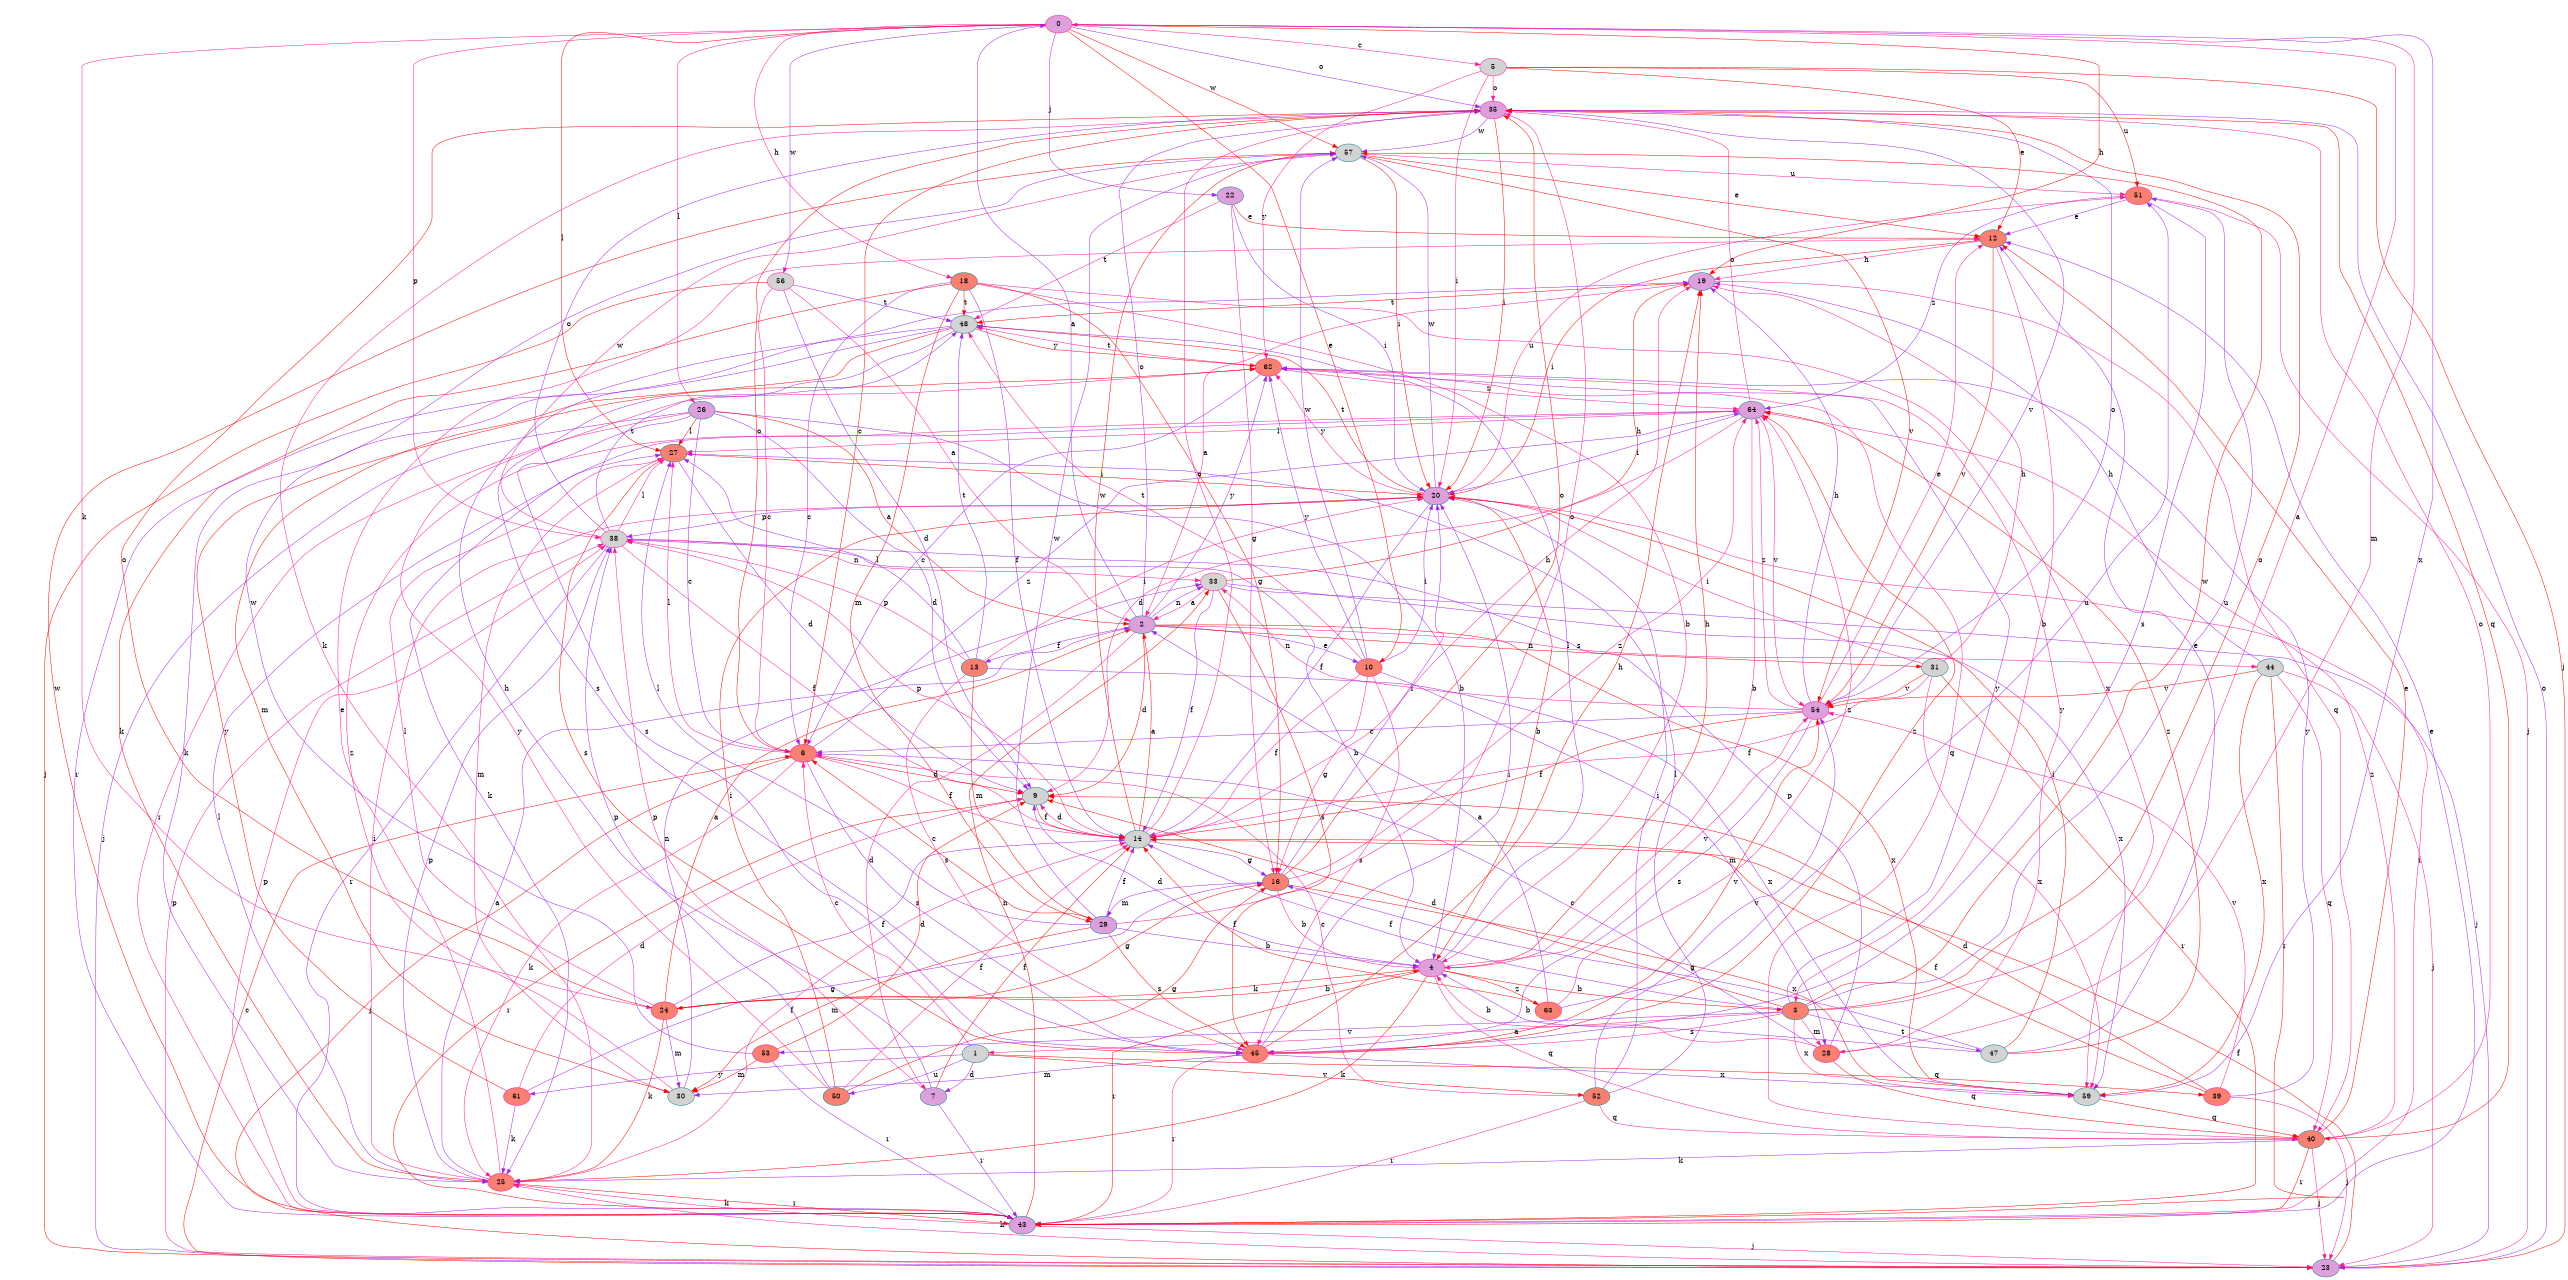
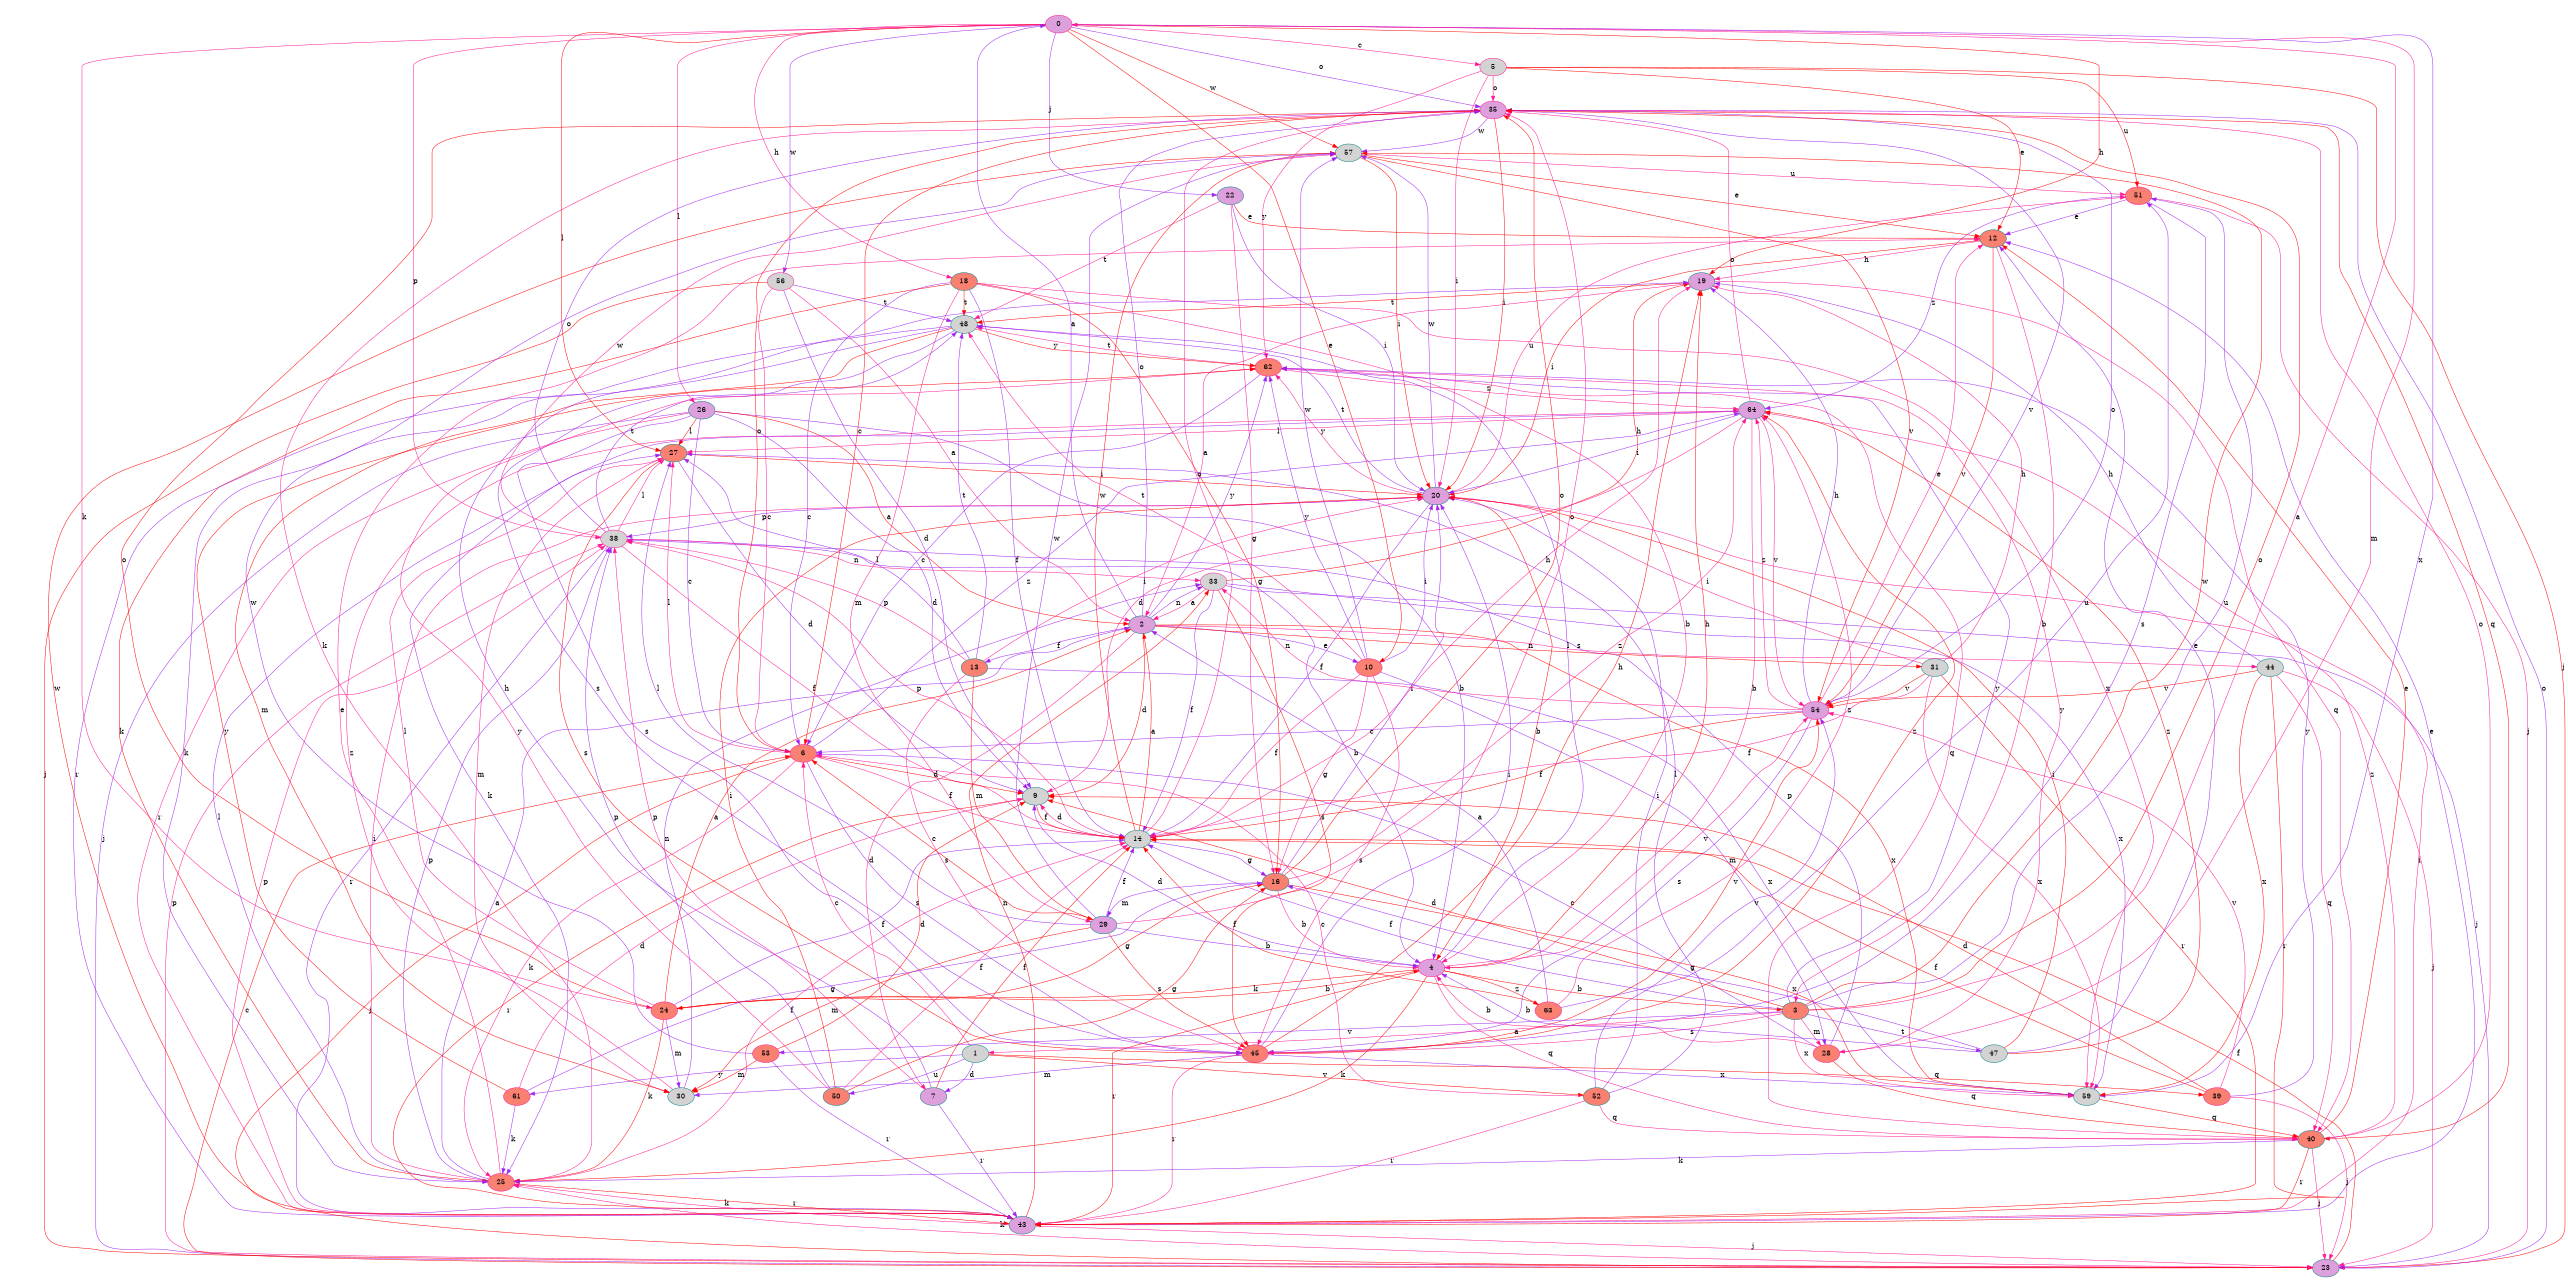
edge "20" -> "48": color red -> purple
edge "18" -> "29": color red -> deeppink
